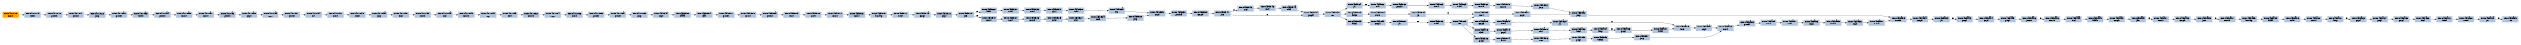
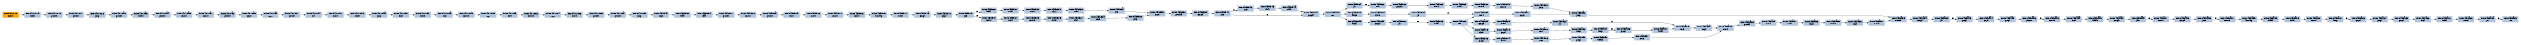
node "0x0045b950 baaa": label "0x0045b950 baaa" -> "0x0045b950 leal"
